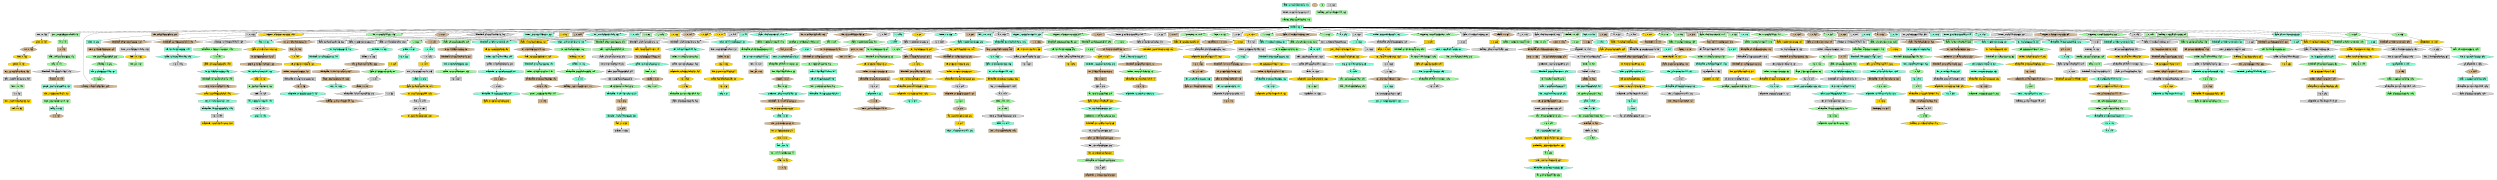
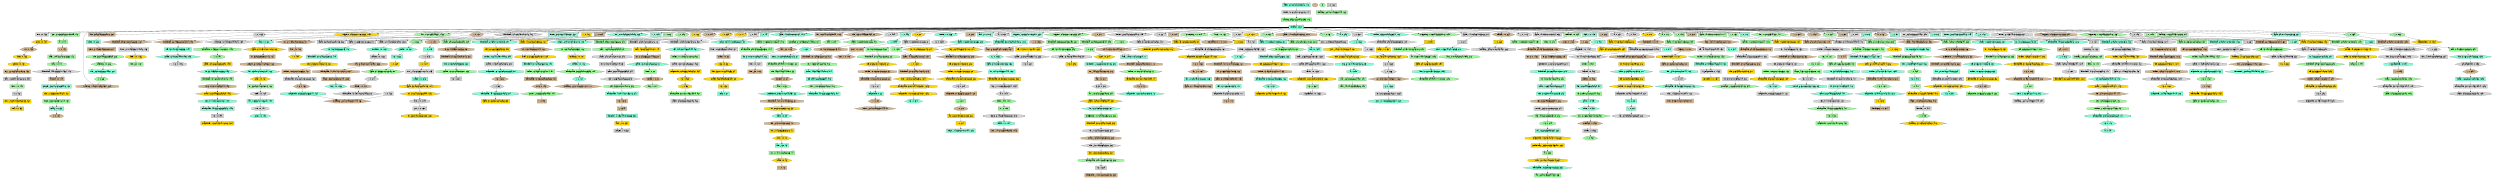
node "(';', 0, 827)": removed
node "('7.3', 0, 1297)": removed
